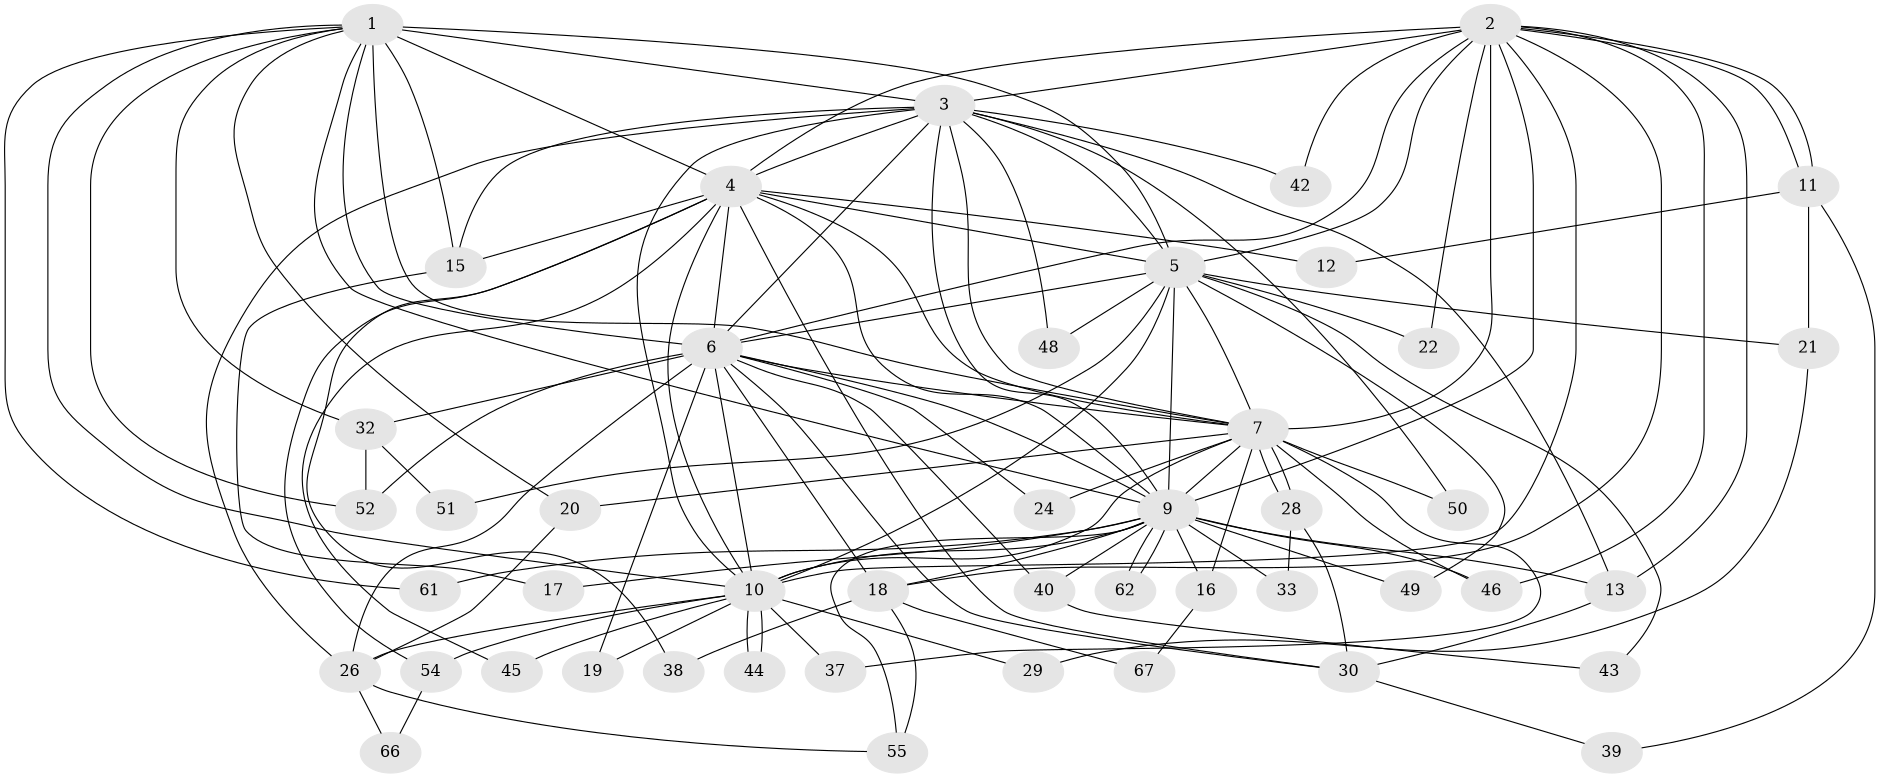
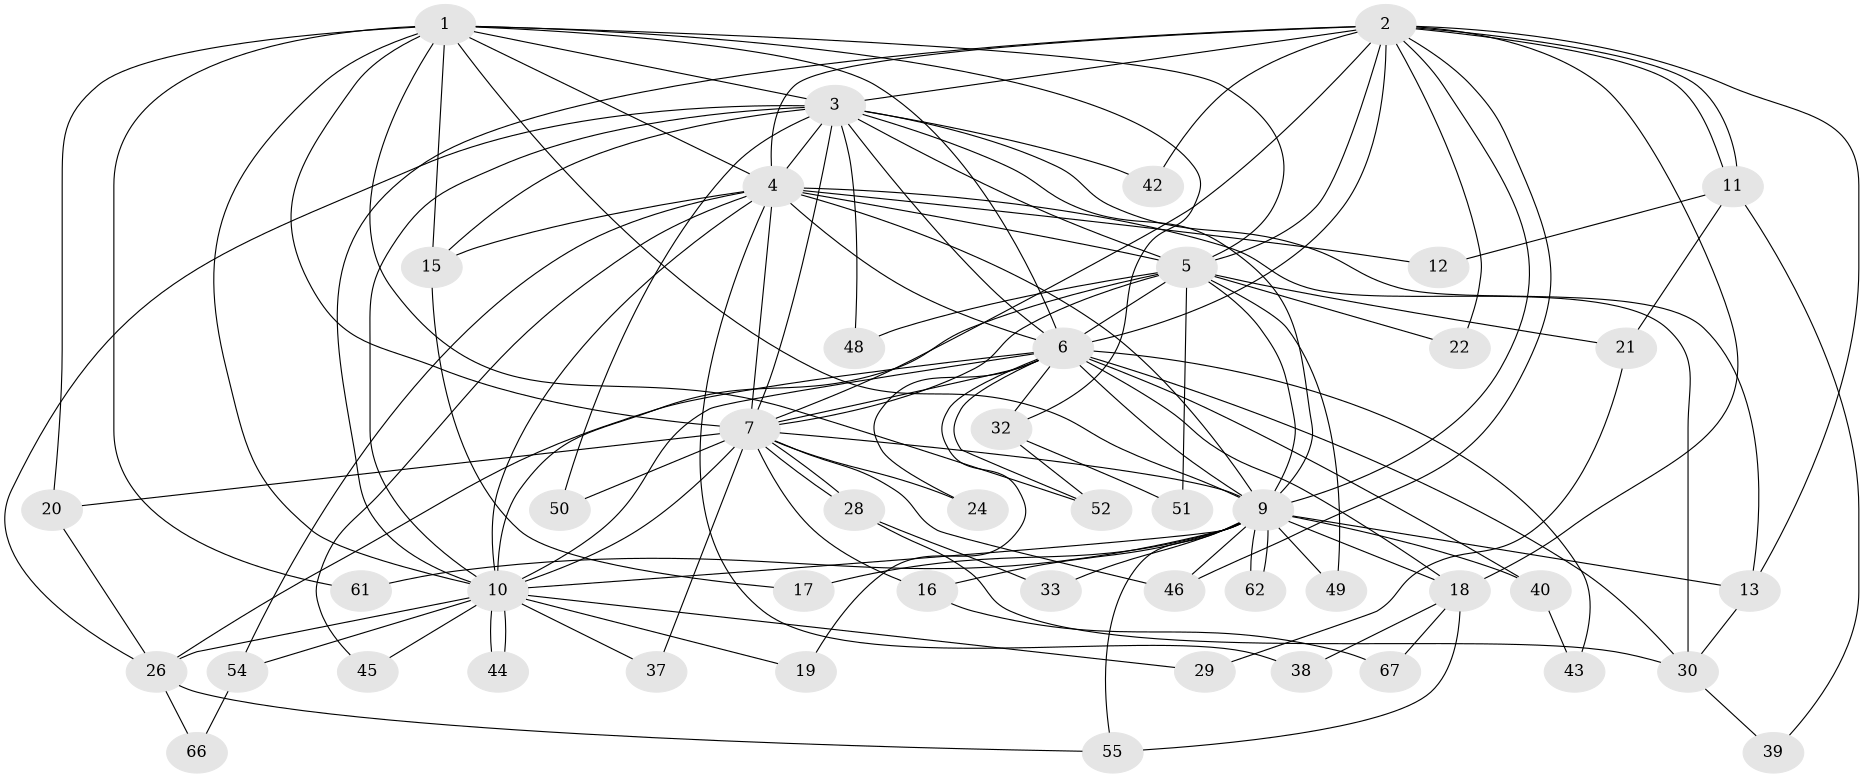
edge "5" -- "43": now "6" -- "43"
